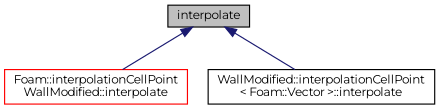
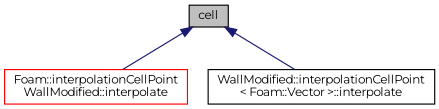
node "interpolate": label "interpolate" -> "cell"
